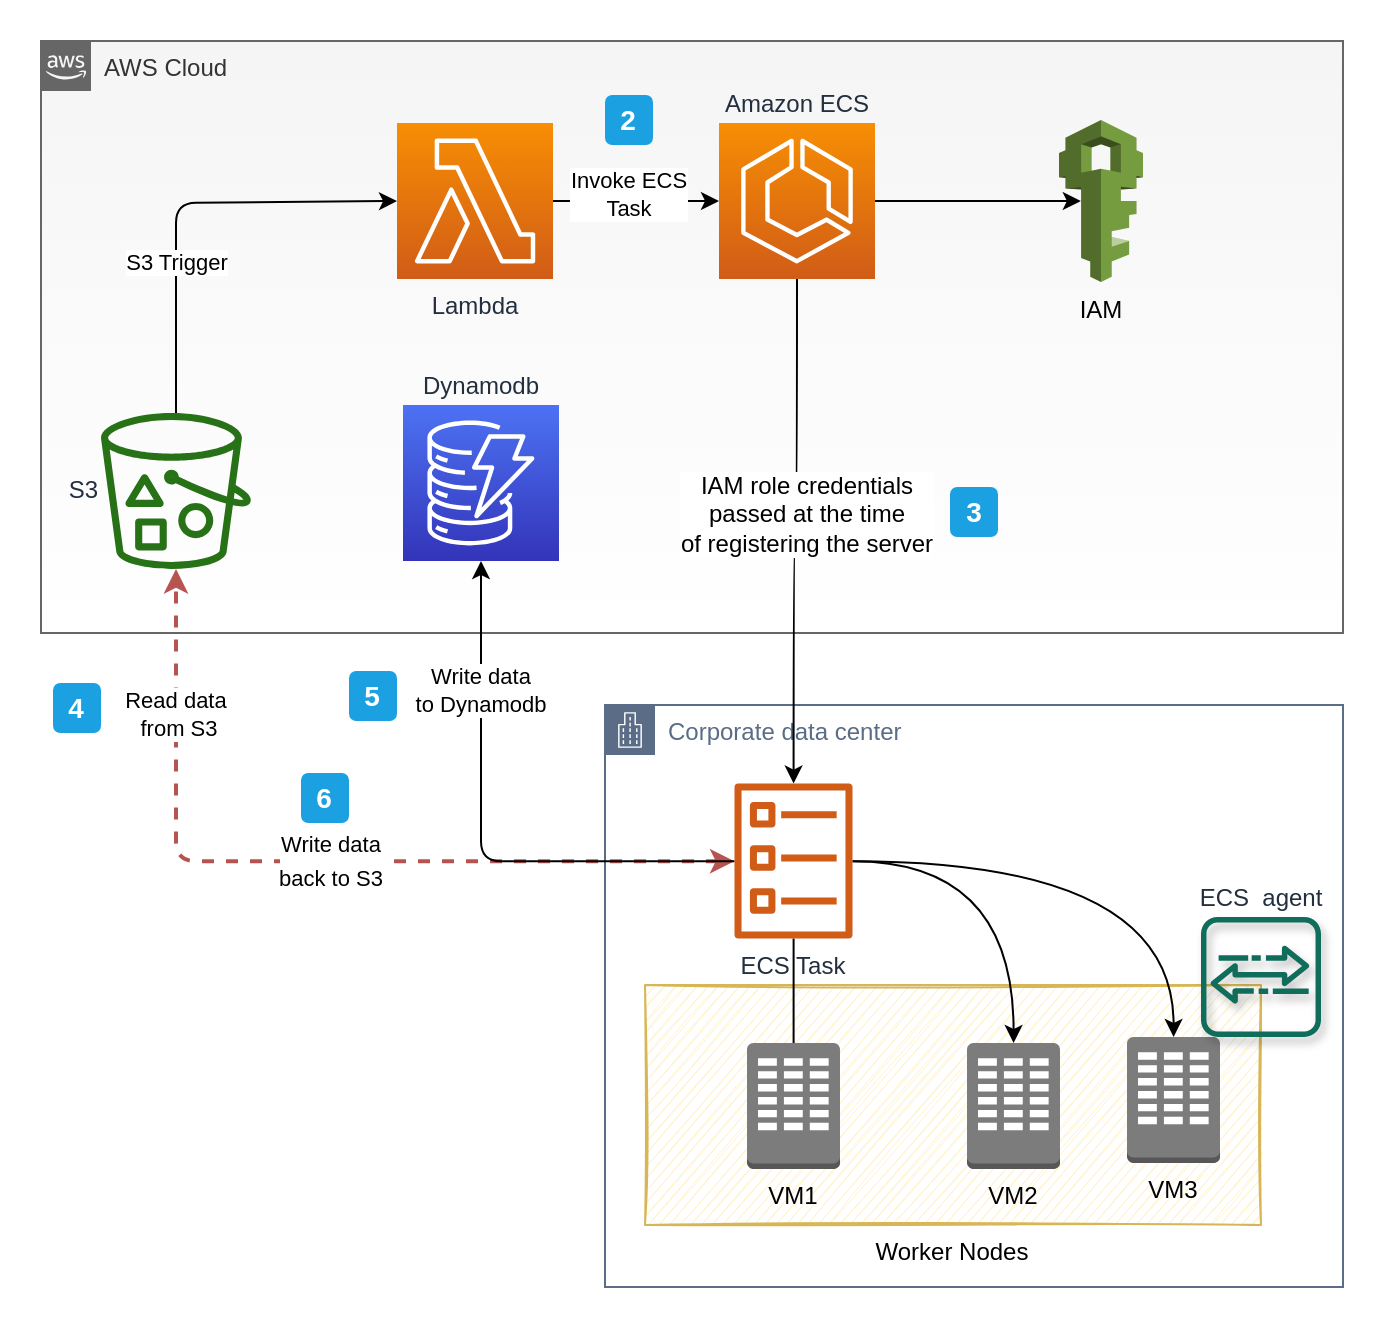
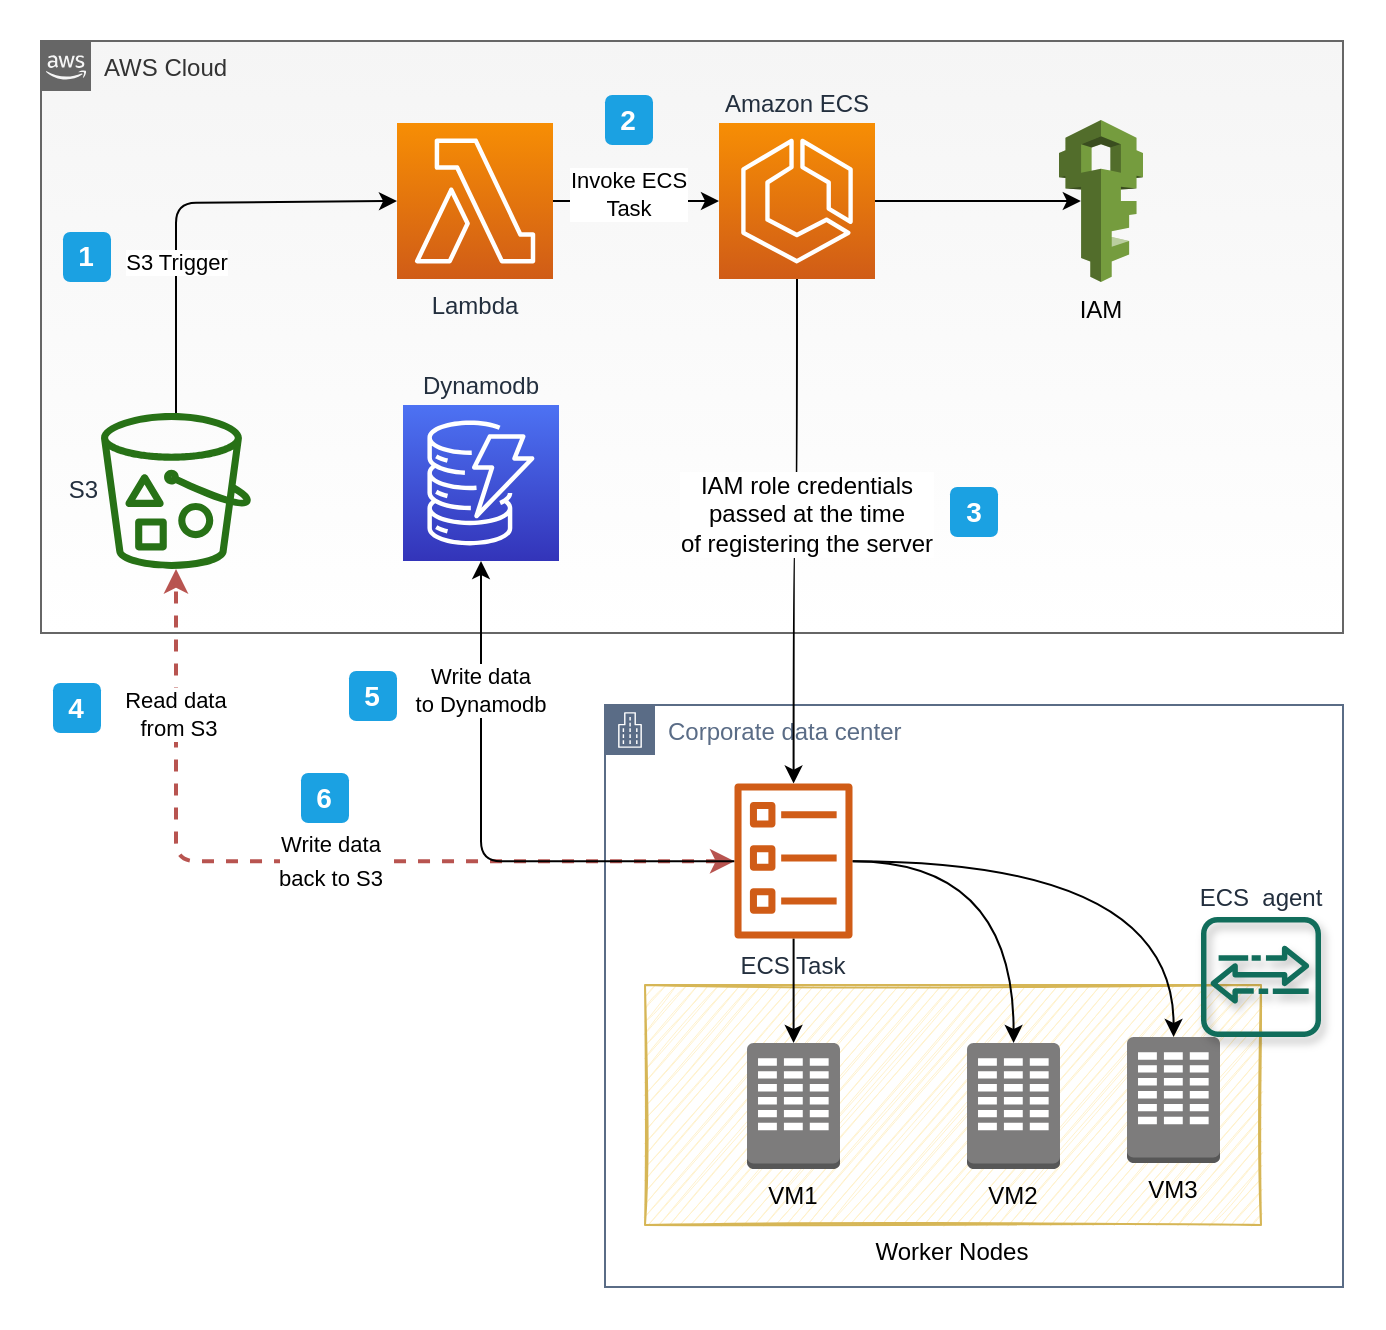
node "1": added
edge "ECS Task" -- "VM1": arrowhead none -> classic
